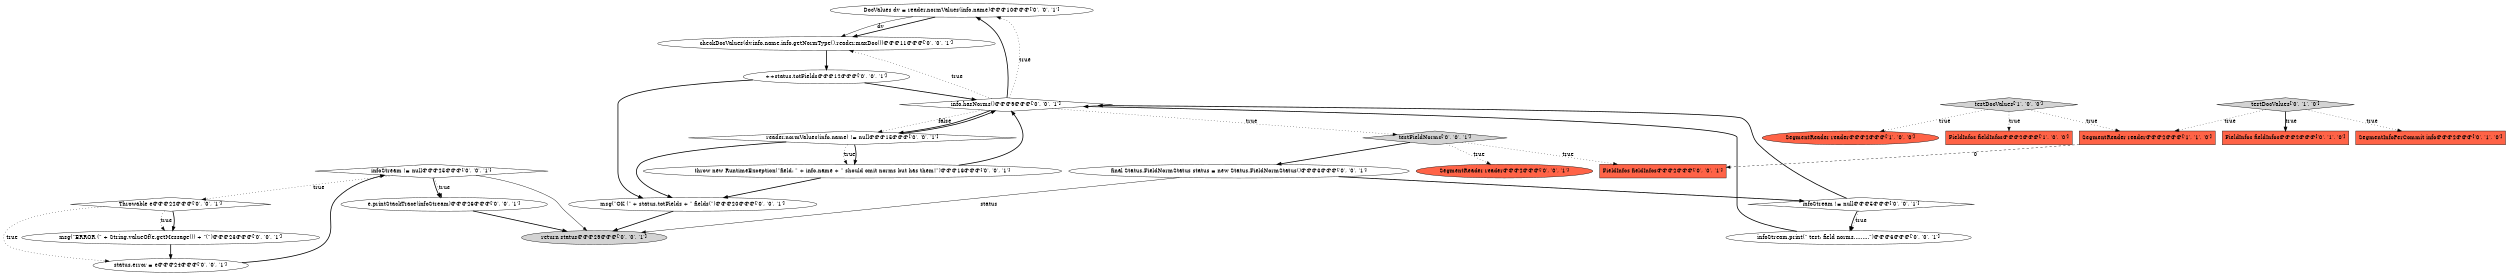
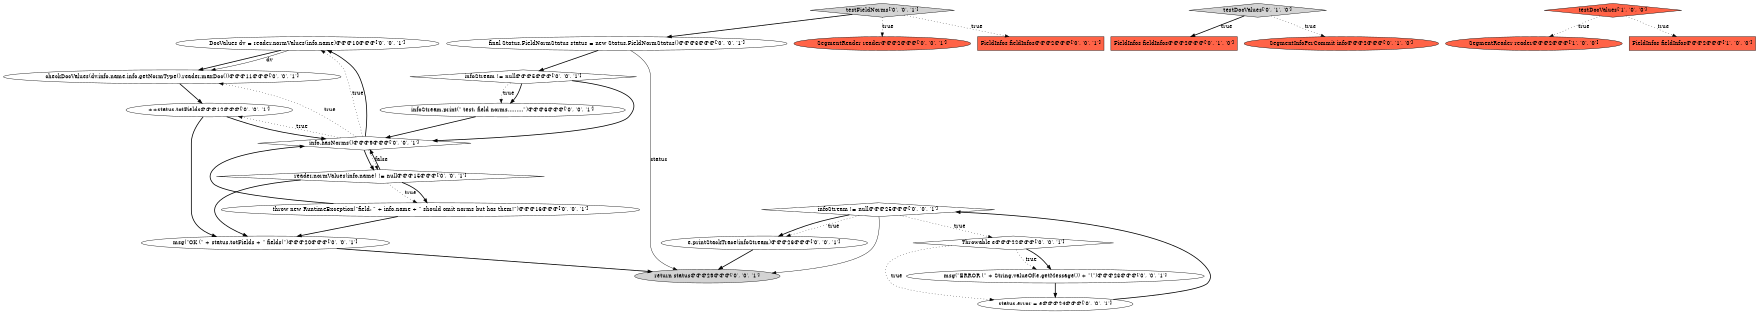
node "testDocValues['1', '0', '0']": fillcolor lightgray -> tomato
edge "info.hasNorms()@@@9@@@['0', '0', '1']" -> "testFieldNorms['0', '0', '1']": now "info.hasNorms()@@@9@@@['0', '0', '1']" -> "++status.totFields@@@12@@@['0', '0', '1']"
node "SegmentReader reader@@@2@@@['1', '1', '0']": removed
node "SegmentInfoPerCommit info@@@2@@@['0', '1', '0']": shape box -> ellipse
